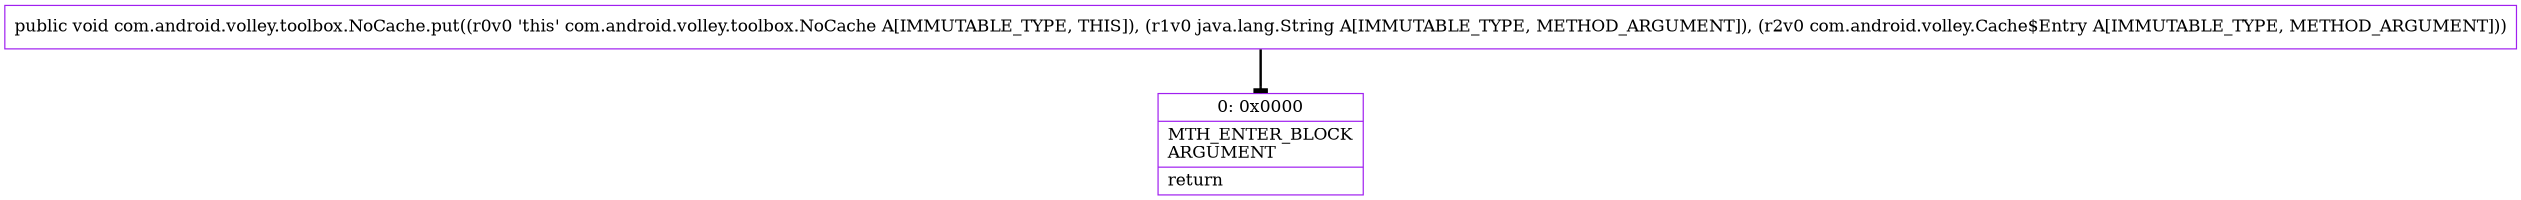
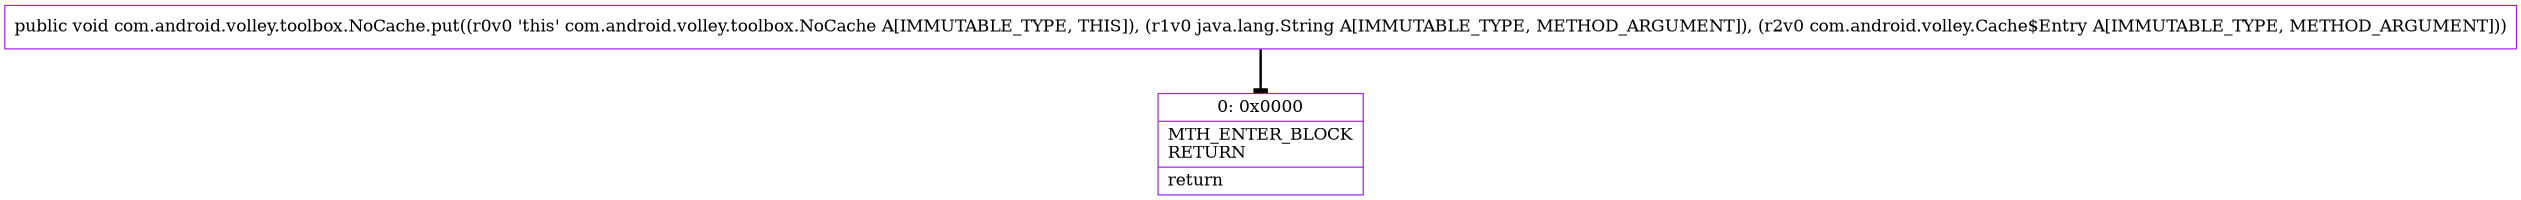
node "0: 0x0000": text "ARGUMENT" -> "RETURN"
